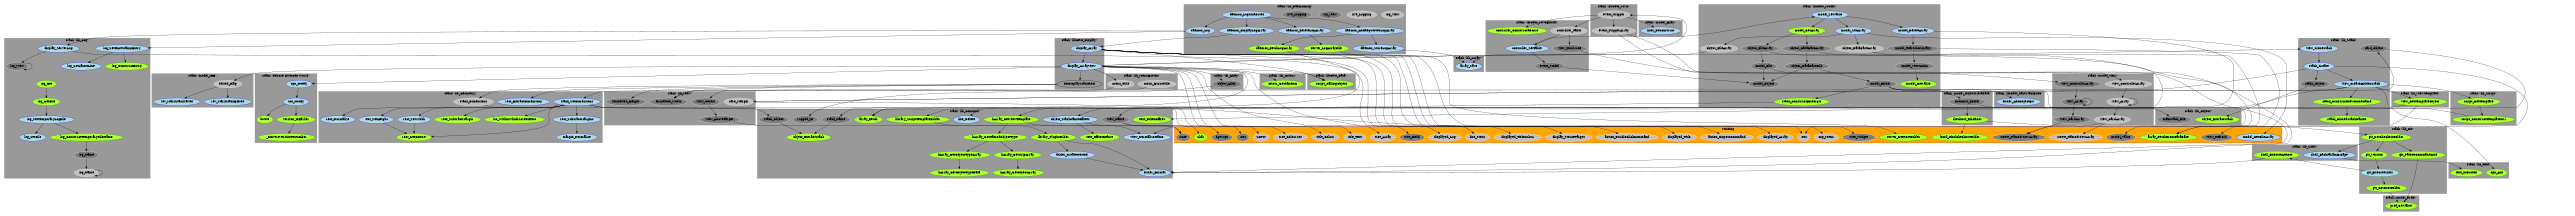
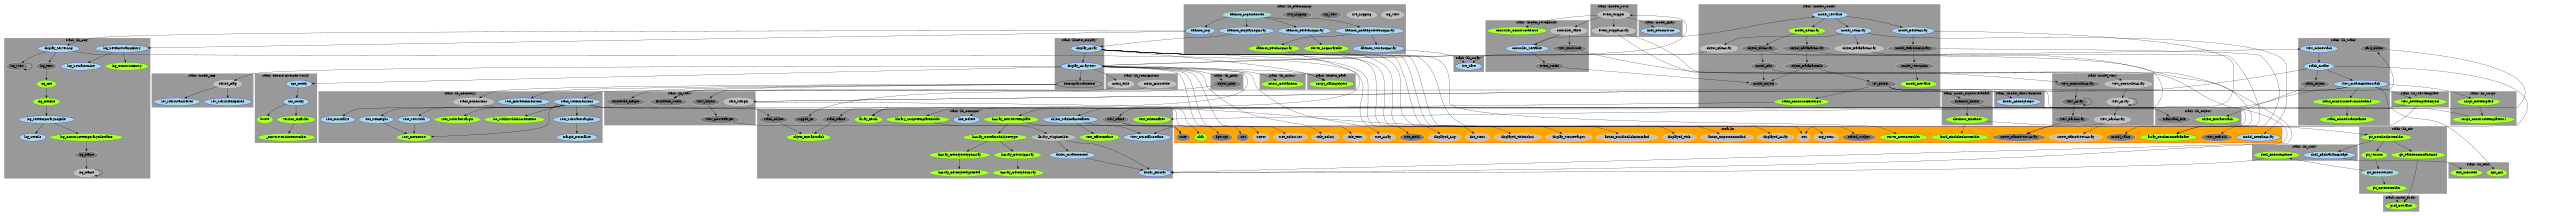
node "daemon_LogUnRouted": color Blue -> Green4
node "log_Text": added
node "array_Save": label "array_Save" -> "live_Save"
node "model_Folder": label "model_Folder" -> "rev_Folder"
cluster "Missing": label "Missing" -> "IsEarlier"
node "library_PluginFolder": fillcolor GreenYellow -> grey
node "tree_Widget": label "tree_Widget" -> "edited_Widget"
